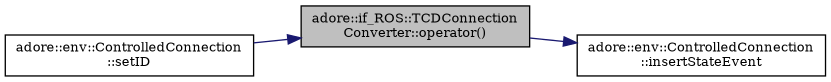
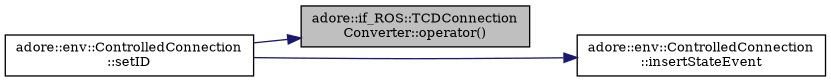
edge "adore::if_ROS::TCDConnection Converter::operator()" -> "adore::env::ControlledConnection ::insertStateEvent": now "adore::env::ControlledConnection ::setID" -> "adore::env::ControlledConnection ::insertStateEvent"
